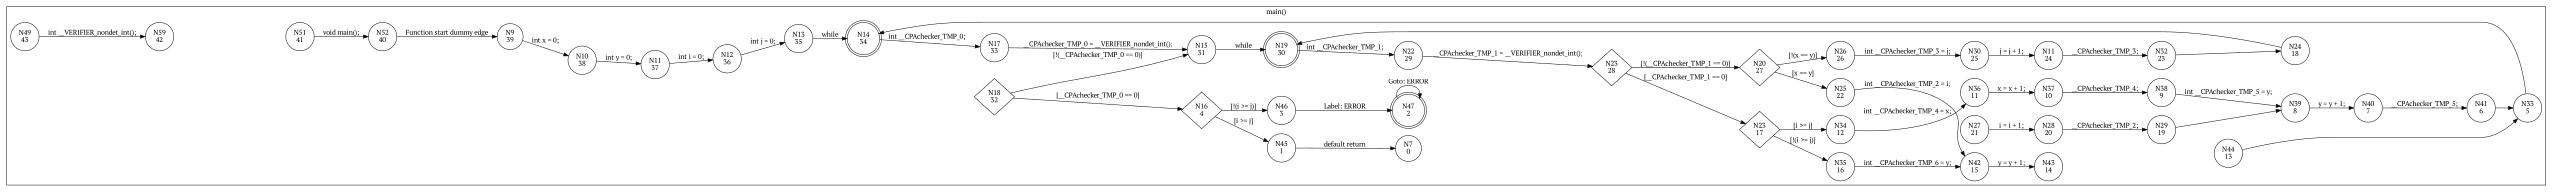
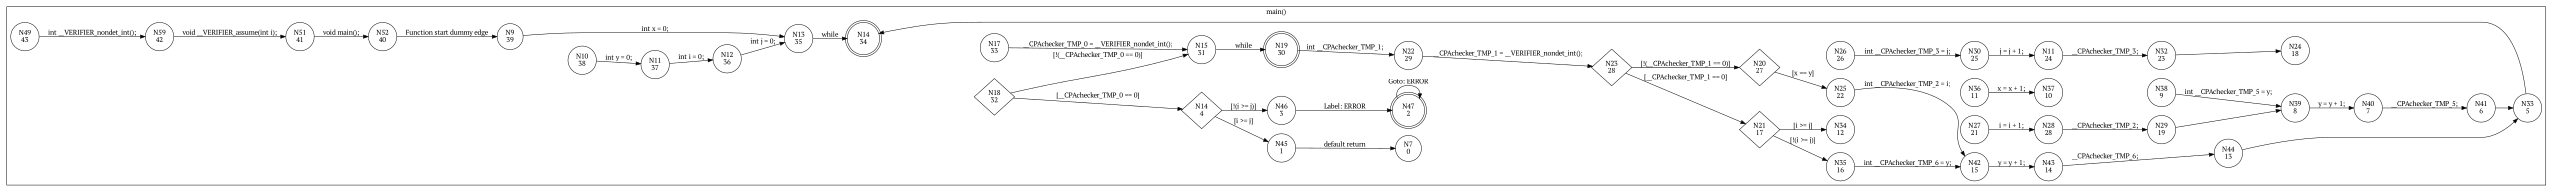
edge "N24 18" -> "N19 30": removed
edge "N59 42" -> "N51 41": added, label "void __VERIFIER_assume(int i);"
edge "N14 34" -> "N17 33": removed, label "int __CPAchecker_TMP_0;"
edge "N9 39" -> "N10 38": now "N9 39" -> "N13 35"
edge "N20 27" -> "N26 26": removed, label "[!(x == y)]"
edge "N37 10" -> "N38 9": removed, label "__CPAchecker_TMP_4;"
node "N16 4": label "N16 4" -> "N14 4"
edge "N34 12" -> "N36 11": removed, label "int __CPAchecker_TMP_4 = x;"
node "N23 17": label "N23 17" -> "N21 17"
node "N28 20": label "N28 20" -> "N28 28"
edge "N43 14" -> "N44 13": added, label "__CPAchecker_TMP_6;"
